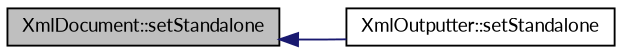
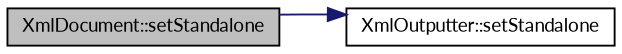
edge "XmlOutputter::setStandalone" -> "XmlDocument::setStandalone": reversed
